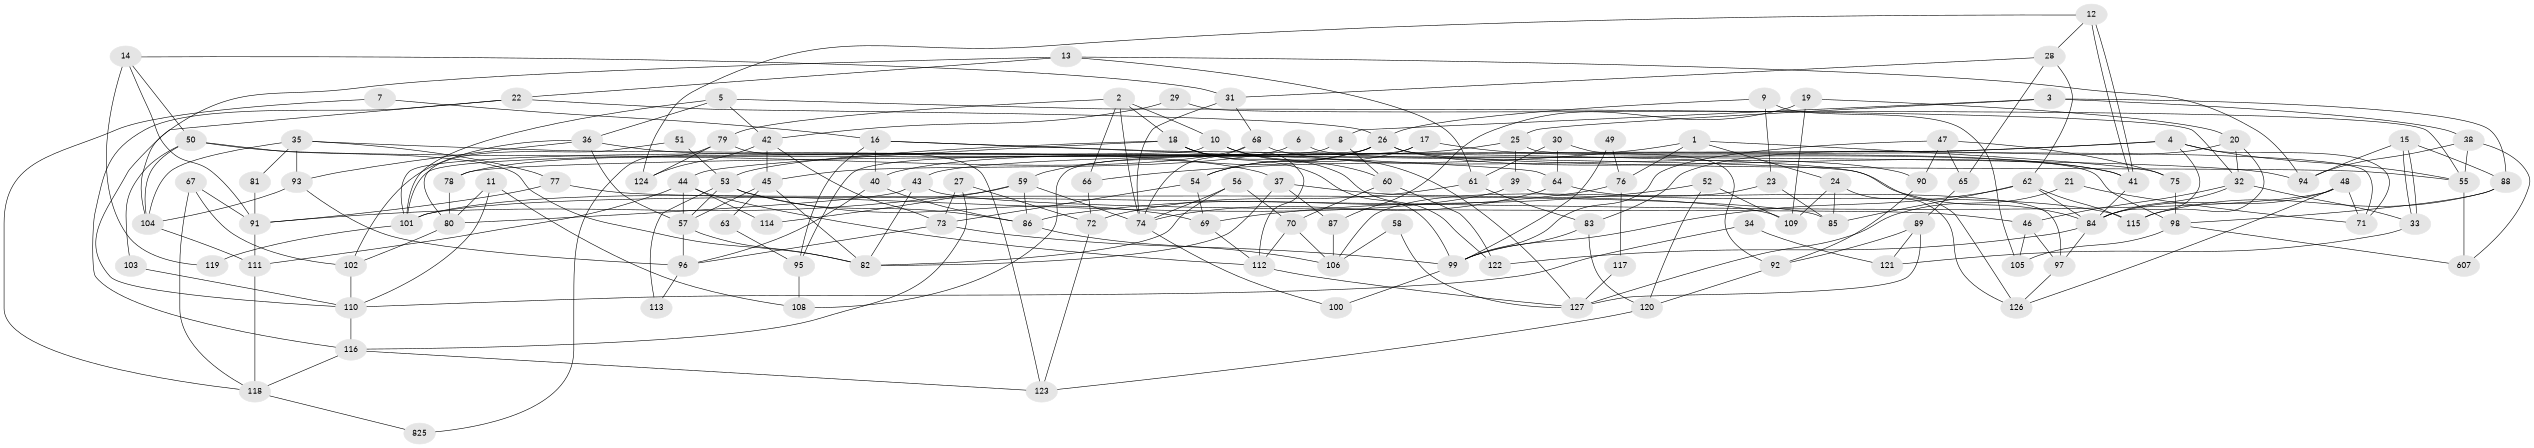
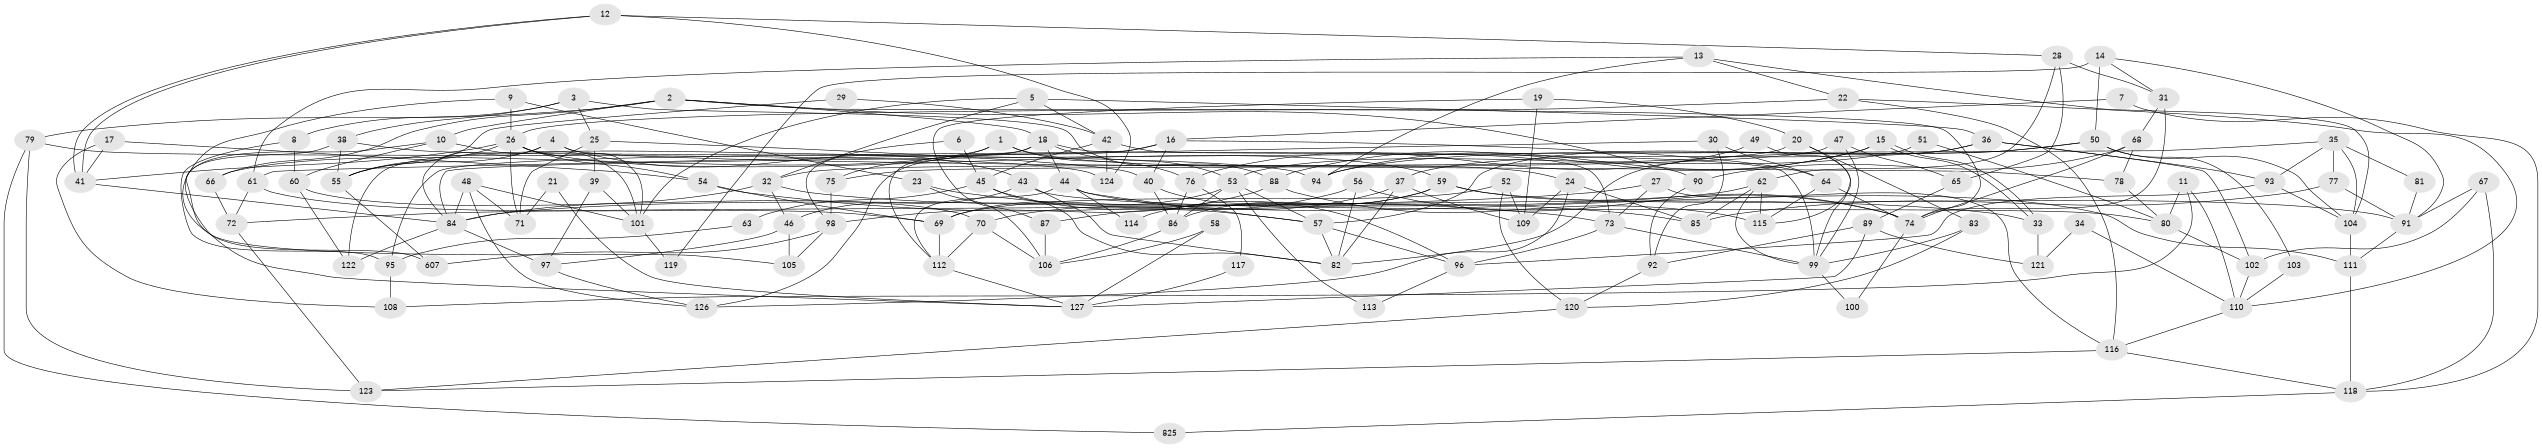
edge "4" -- "71": now "26" -- "71"
edge "47" -- "90": now "2" -- "90"
edge "61" -- "83": now "61" -- "69"
